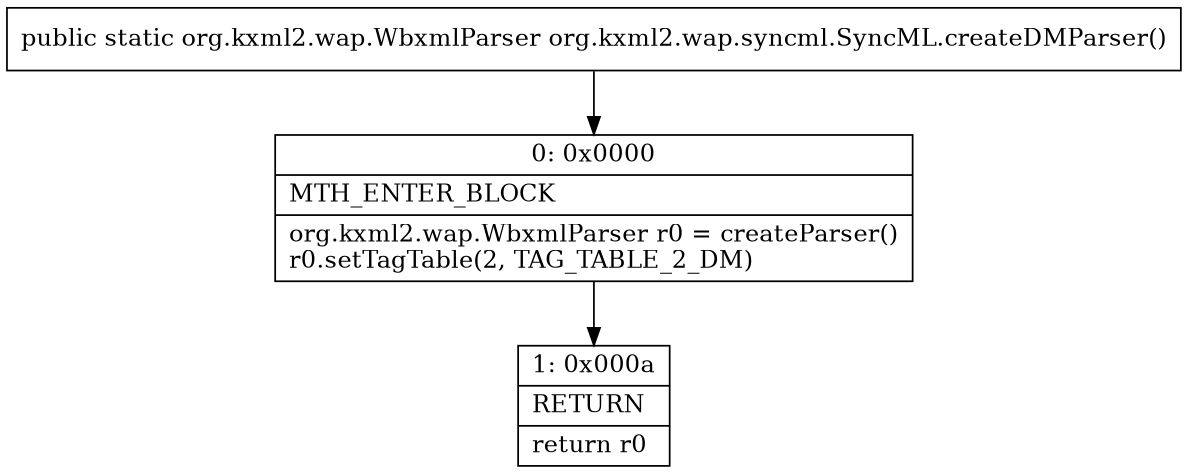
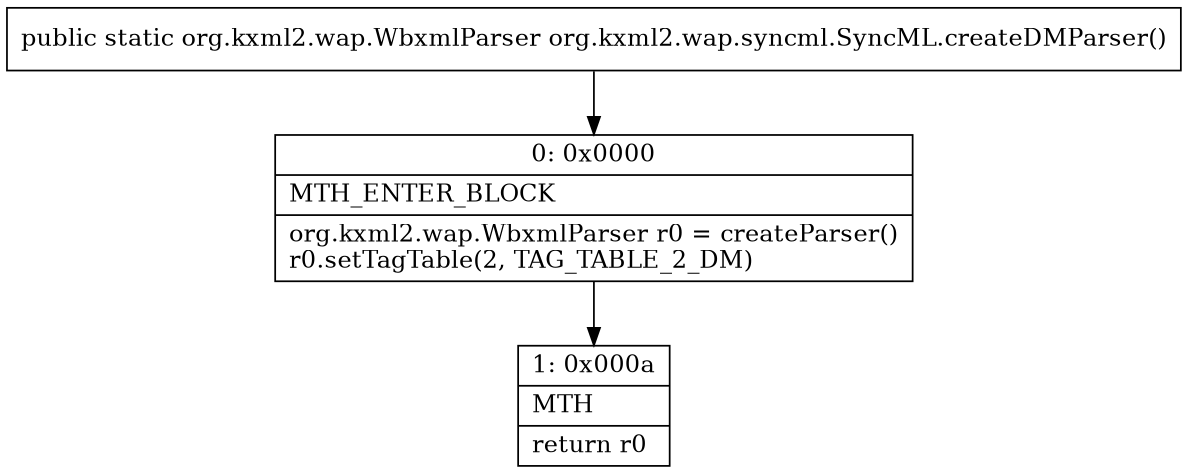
node "1: 0x000a": text "RETURN" -> "MTH"
